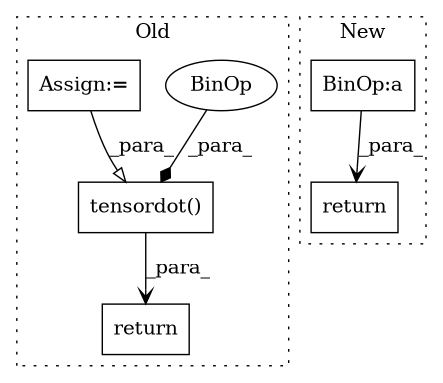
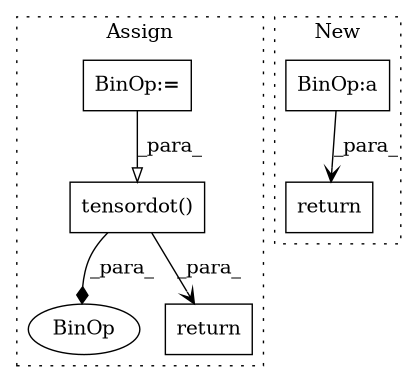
cluster "Old": label "Old" -> "Assign"
node "Assign:=": label "Assign:=" -> "BinOp:="
edge "BinOp" -> "tensordot()": reversed
